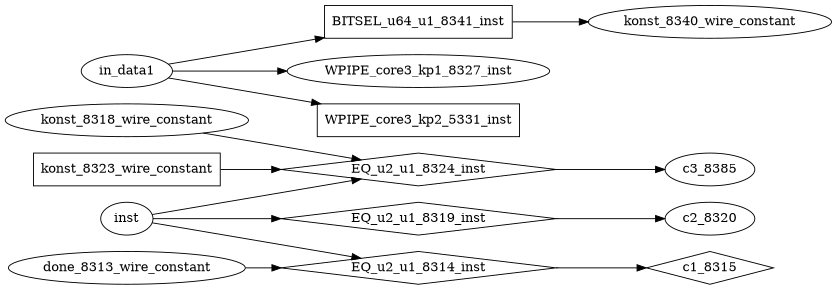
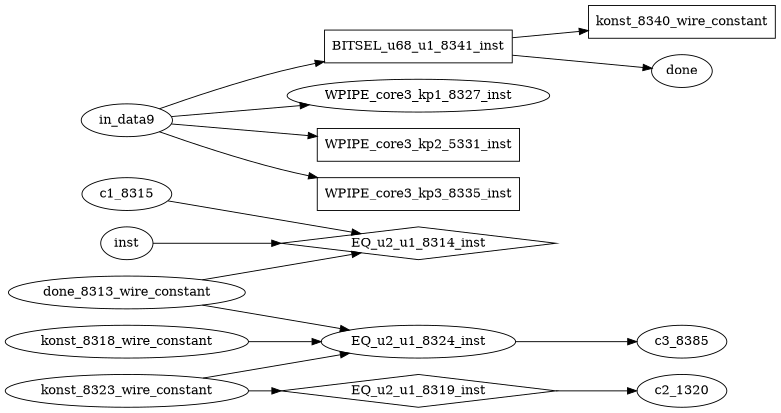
node "BITSEL_u64_u1_8341_inst": label "BITSEL_u64_u1_8341_inst" -> "BITSEL_u68_u1_8341_inst"
node "konst_8340_wire_constant": shape ellipse -> box
node "in_data1": label "in_data1" -> "in_data9"
node "done": added
node "konst_8323_wire_constant": shape box -> ellipse
node "EQ_u2_u1_8324_inst": shape diamond -> ellipse
node "WPIPE_core3_kp3_8335_inst": added
edge "inst" -> "EQ_u2_u1_8324_inst": now "done_8313_wire_constant" -> "EQ_u2_u1_8324_inst"
edge "inst" -> "EQ_u2_u1_8319_inst": now "konst_8323_wire_constant" -> "EQ_u2_u1_8319_inst"
node "c2_8320": label "c2_8320" -> "c2_1320"
edge "EQ_u2_u1_8314_inst" -> "c1_8315": reversed
node "c1_8315": shape diamond -> ellipse
